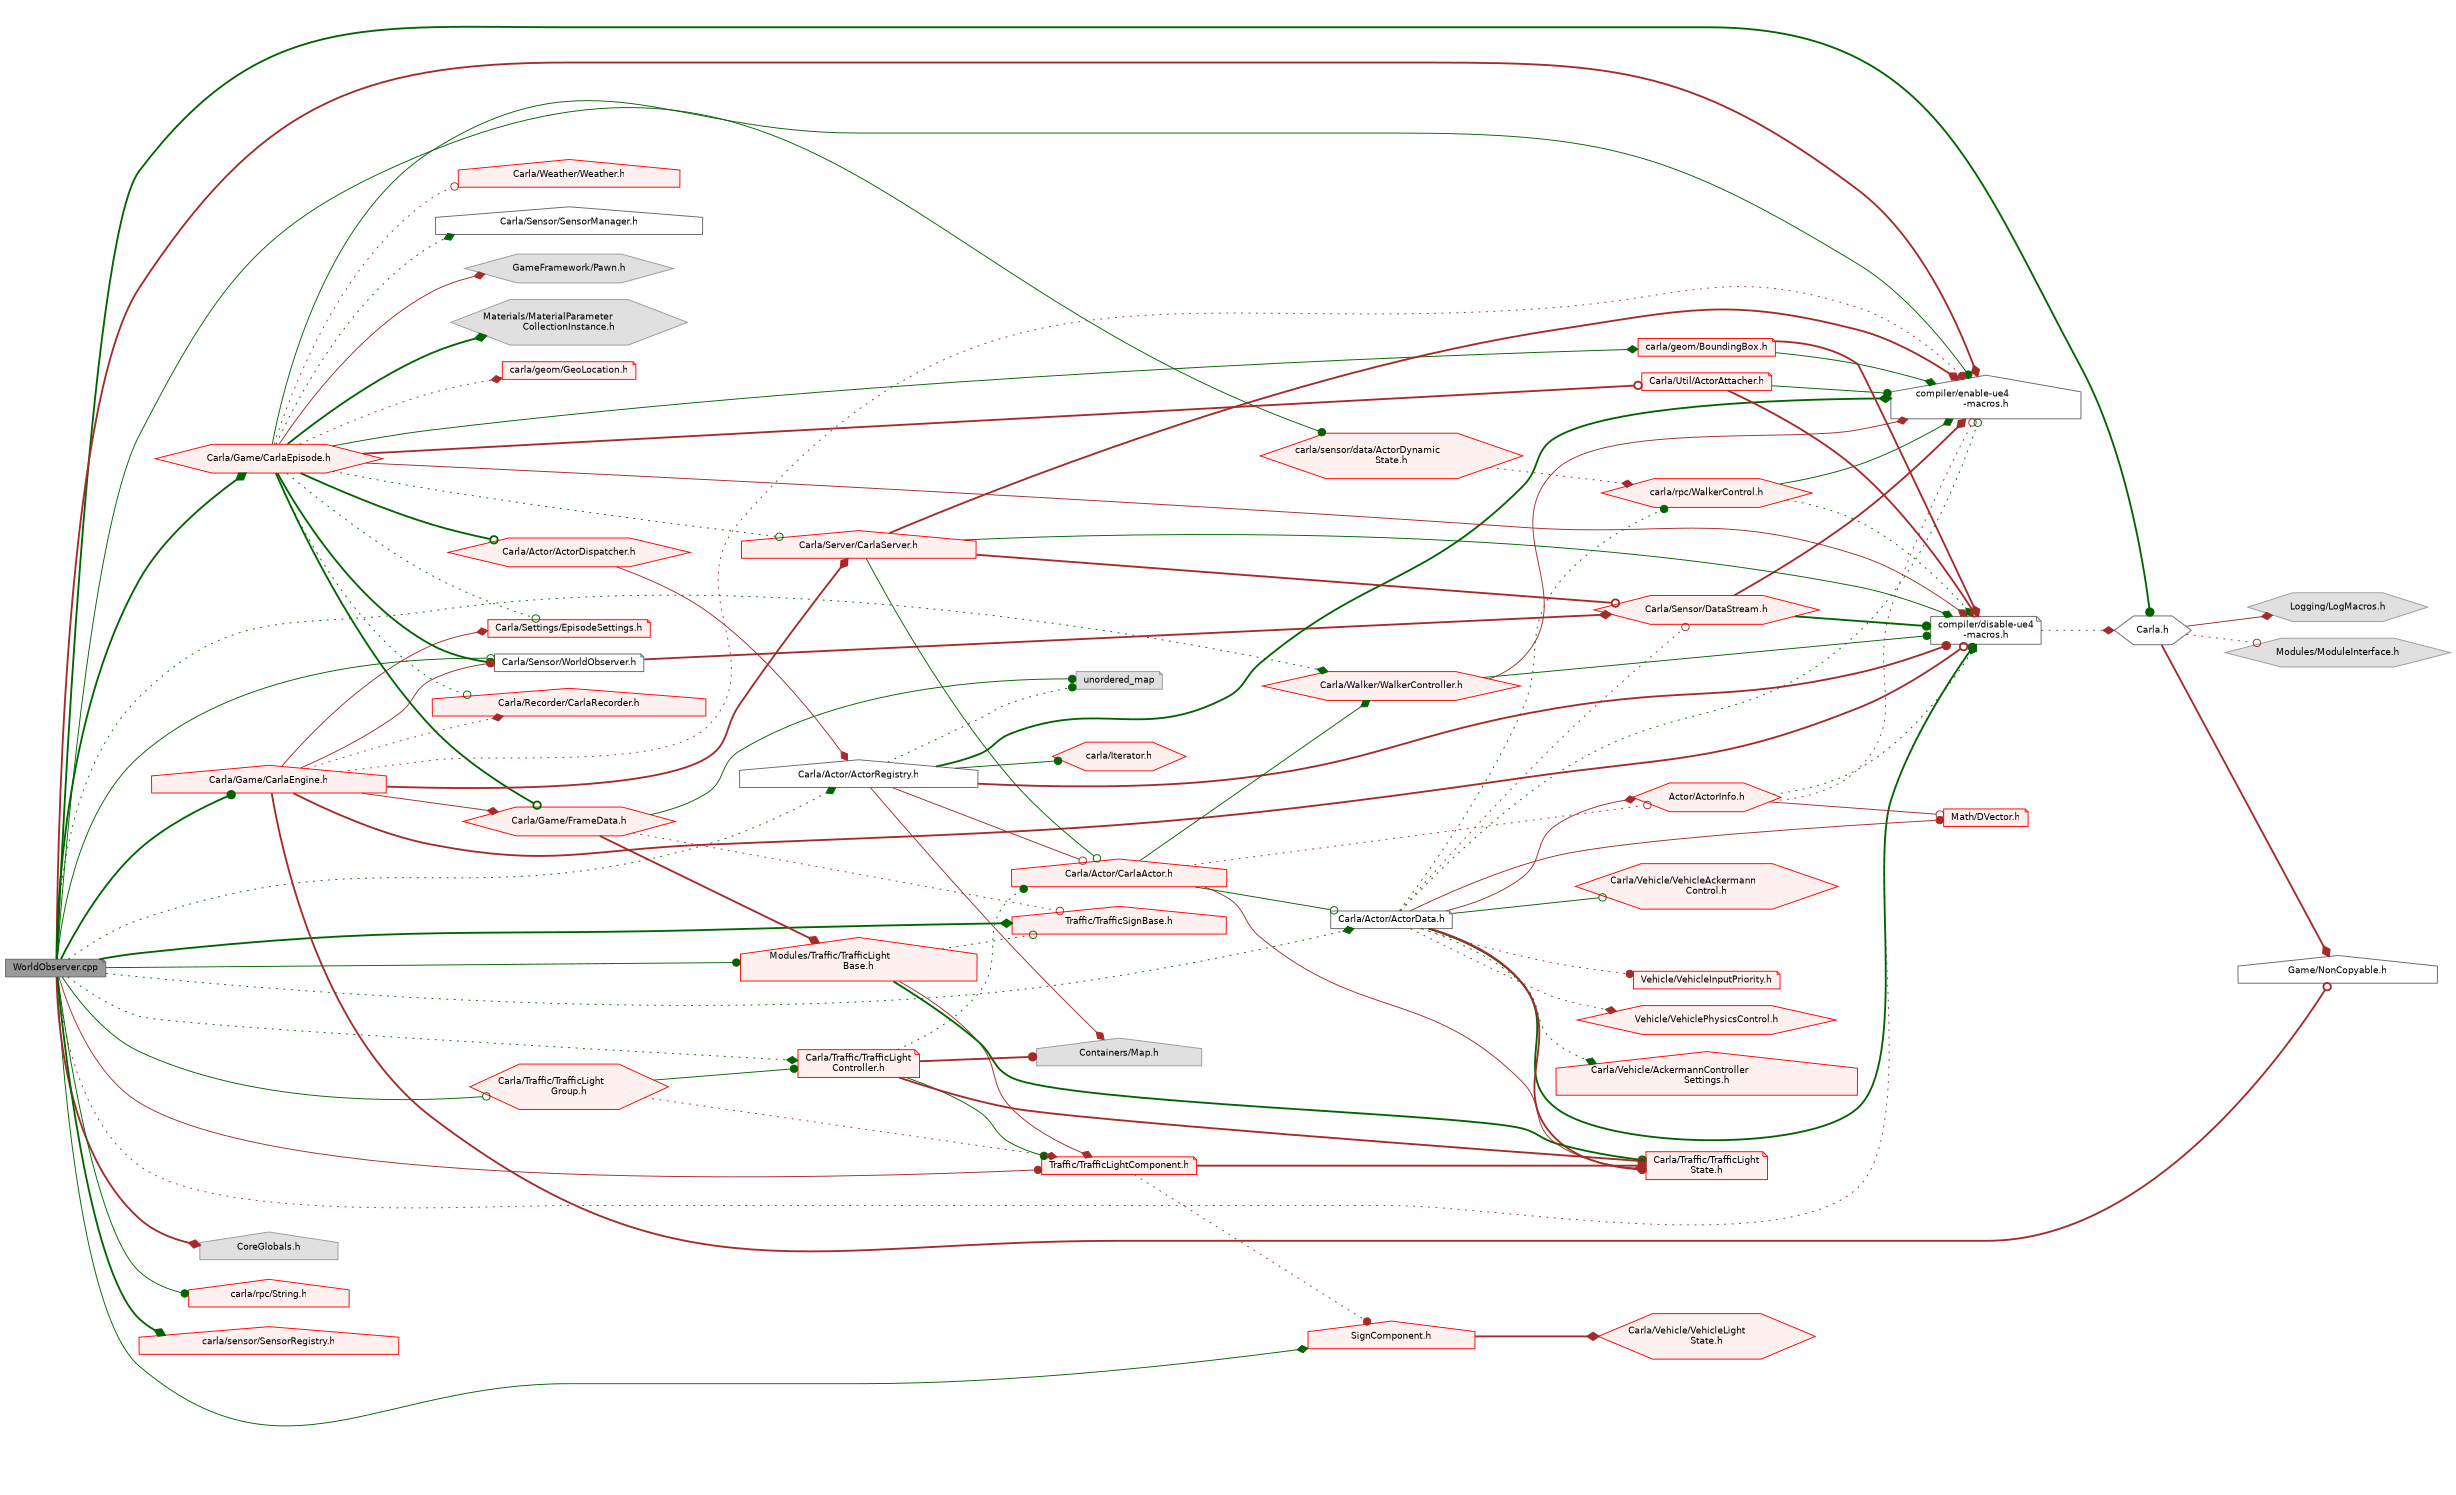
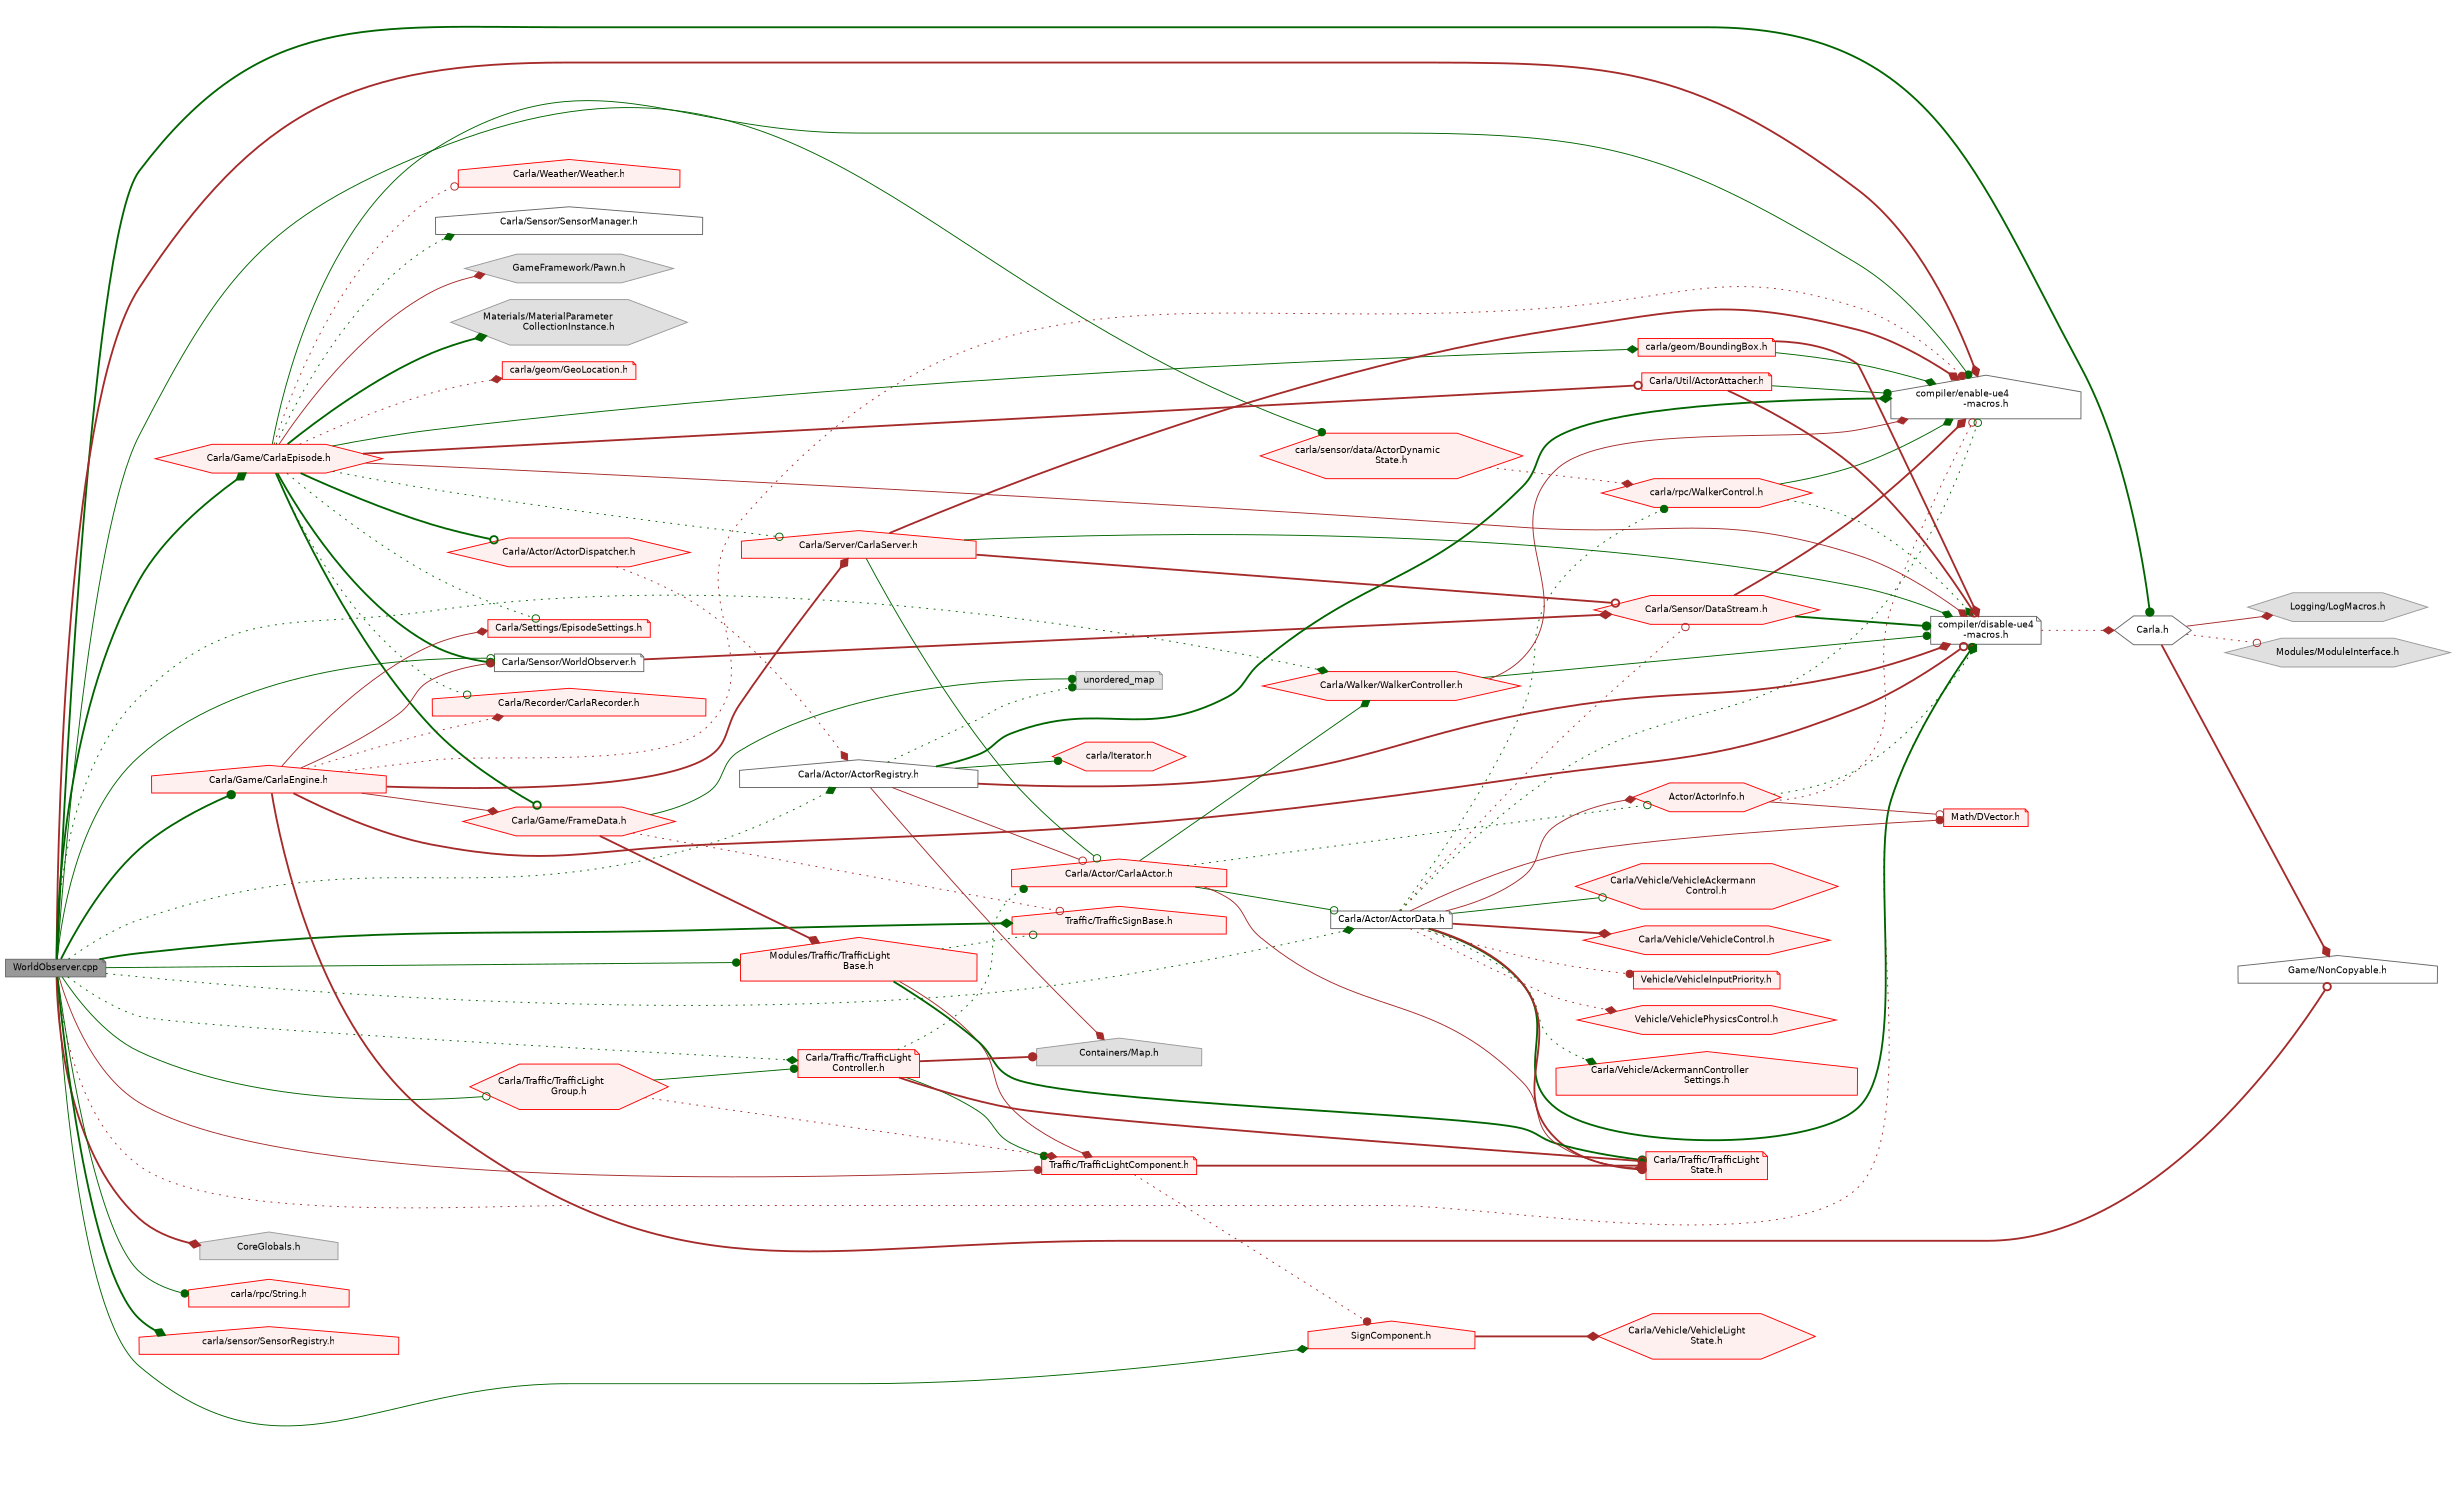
edge "Carla/Actor/ActorDispatcher.h" -> "Carla/Actor/ActorRegistry.h": style solid -> dotted
edge "Carla/Actor/ActorRegistry.h" -> "compiler/disable-ue4 -macros.h": arrowhead dot -> diamond
edge "Carla/Actor/CarlaActor.h" -> "Actor/ActorInfo.h": color brown -> darkgreen
node "Carla/Vehicle/VehicleControl.h": added
